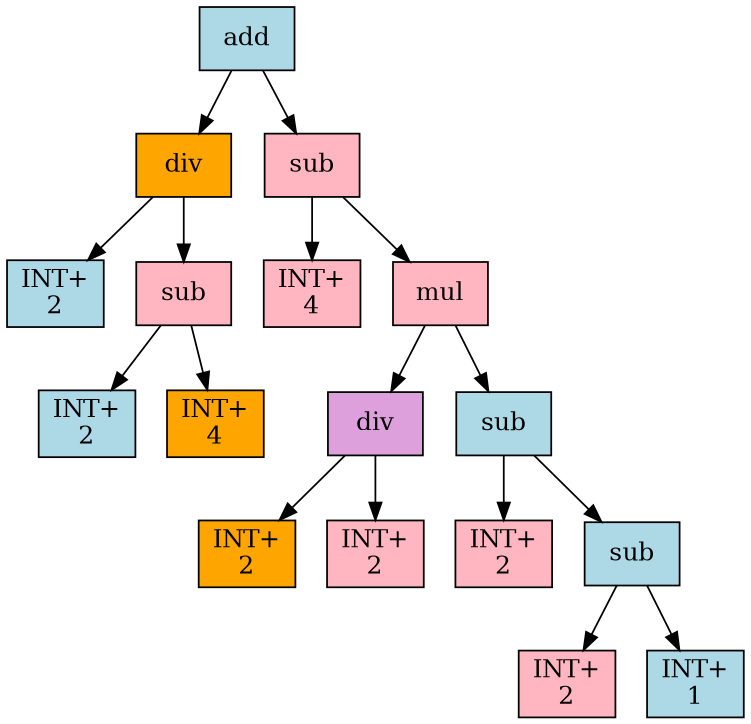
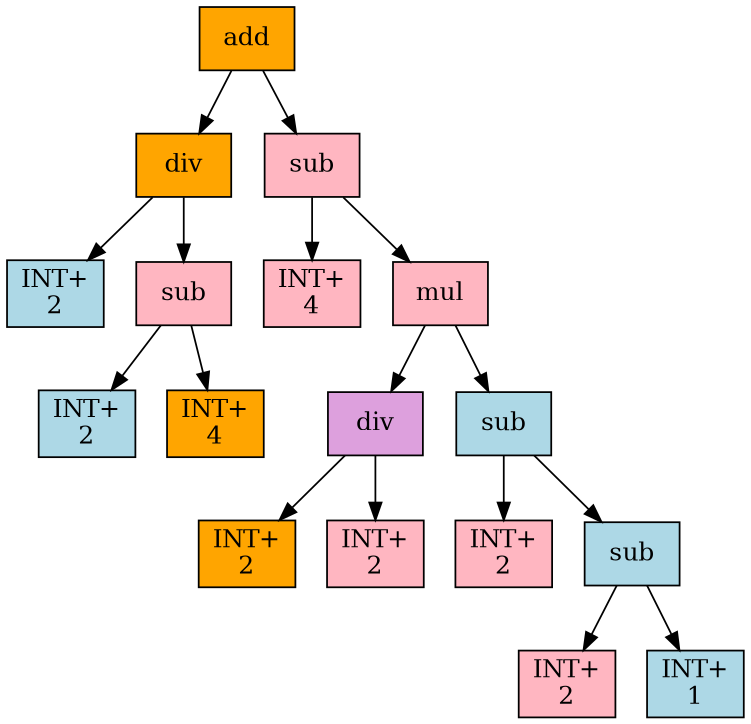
node "add": fillcolor lightblue -> orange
